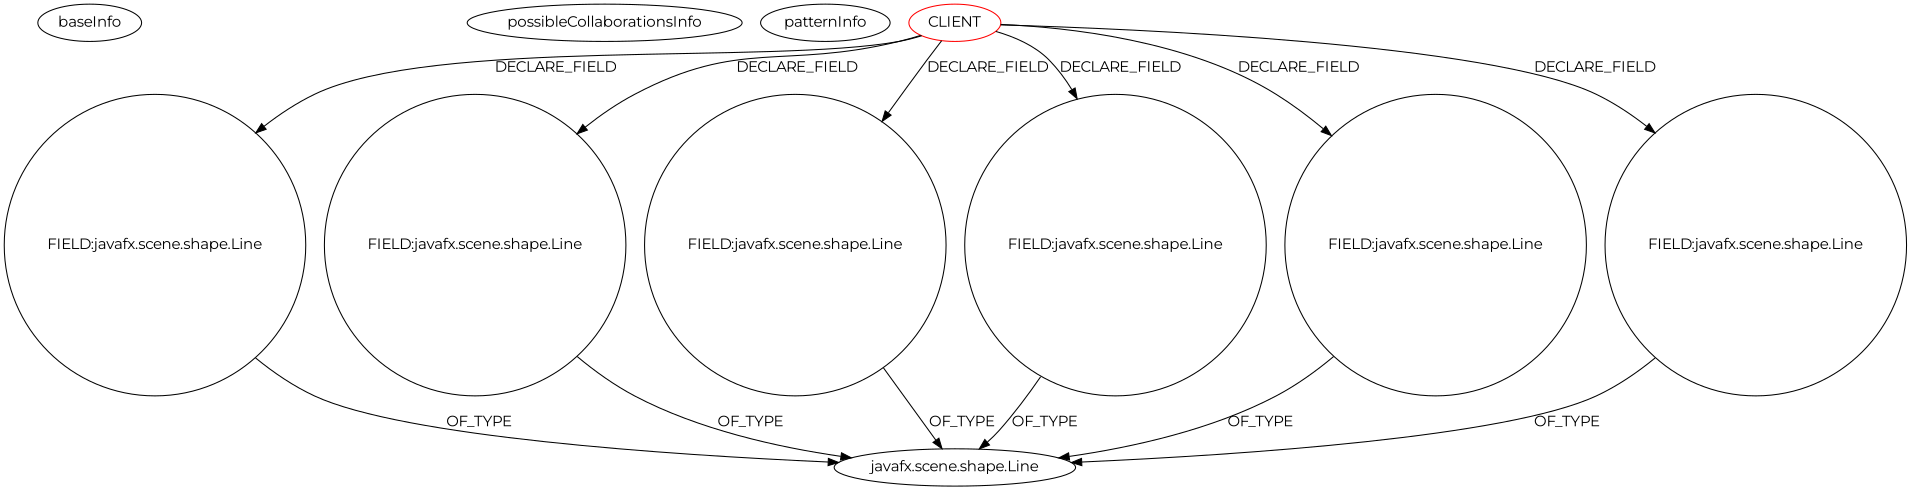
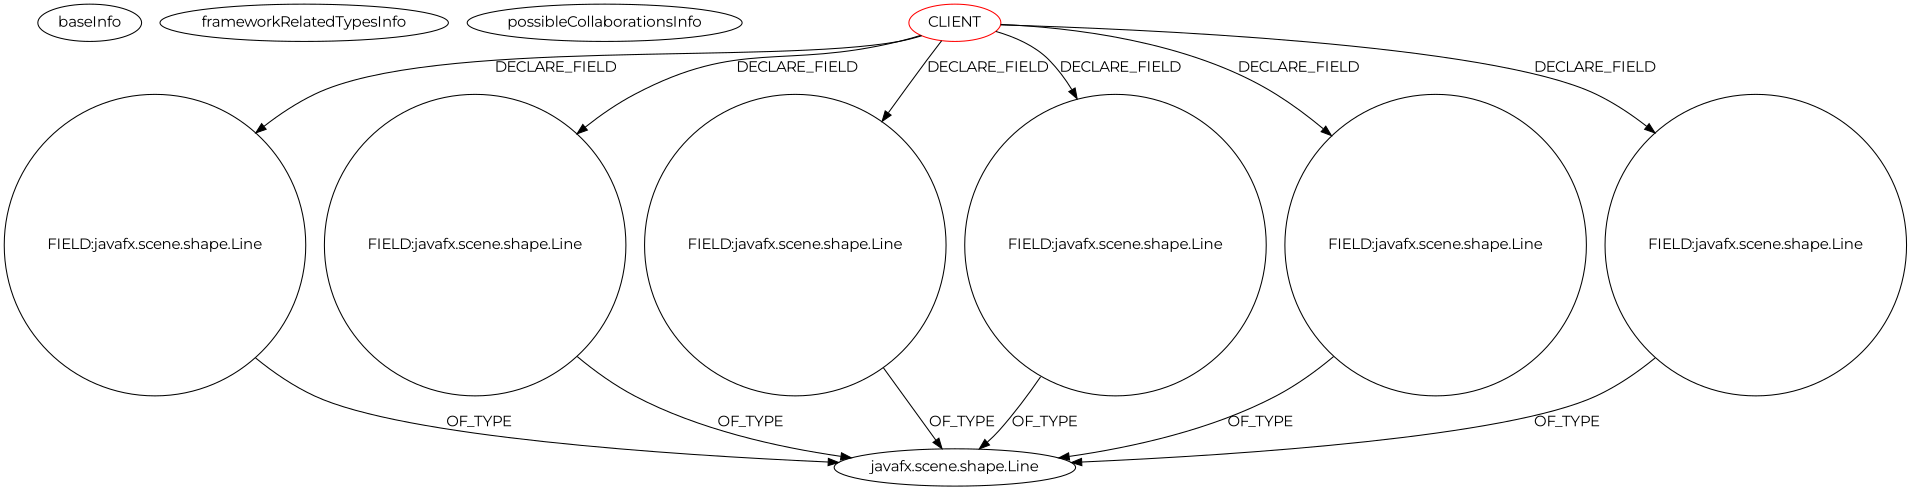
node "frameworkRelatedTypesInfo": added
node "patternInfo": removed
